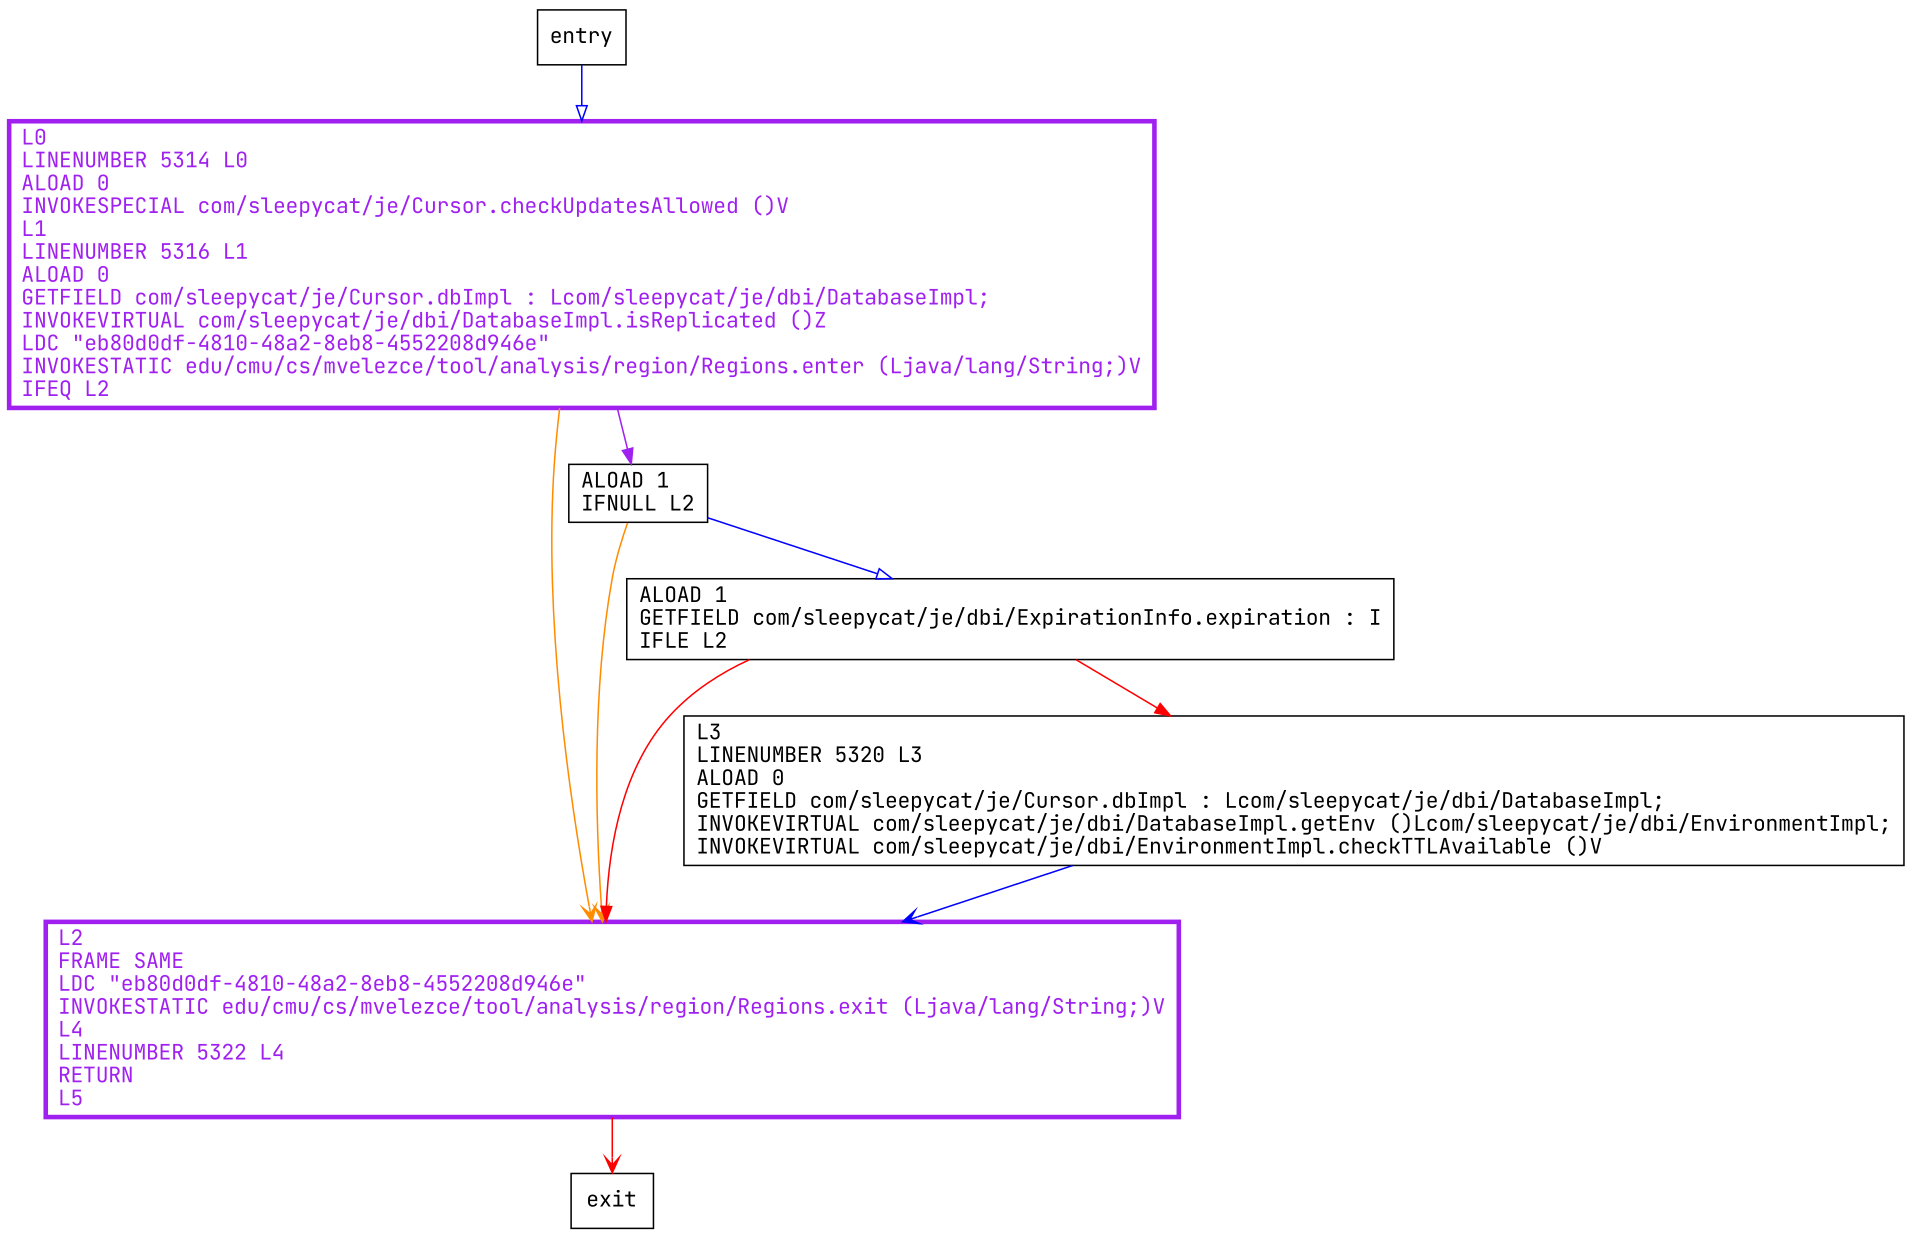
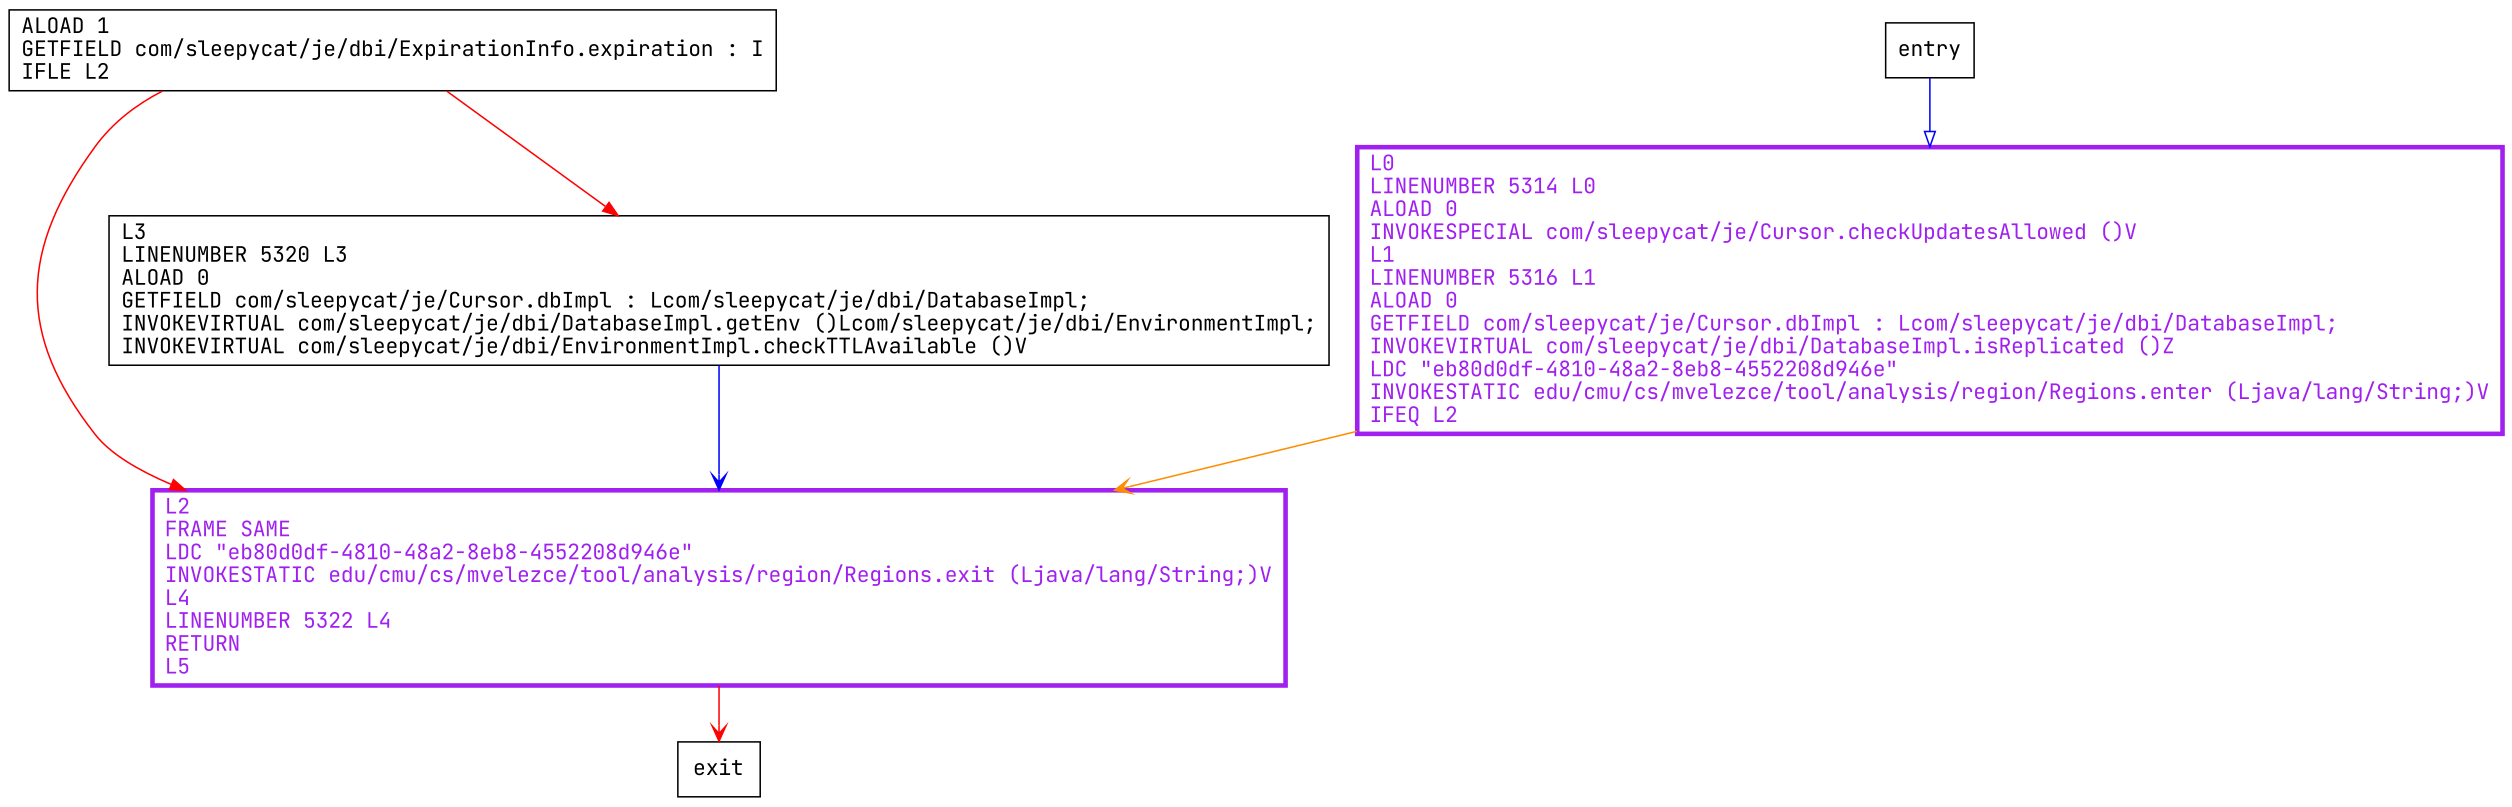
node "ALOAD 1 IFNULL L2": removed
